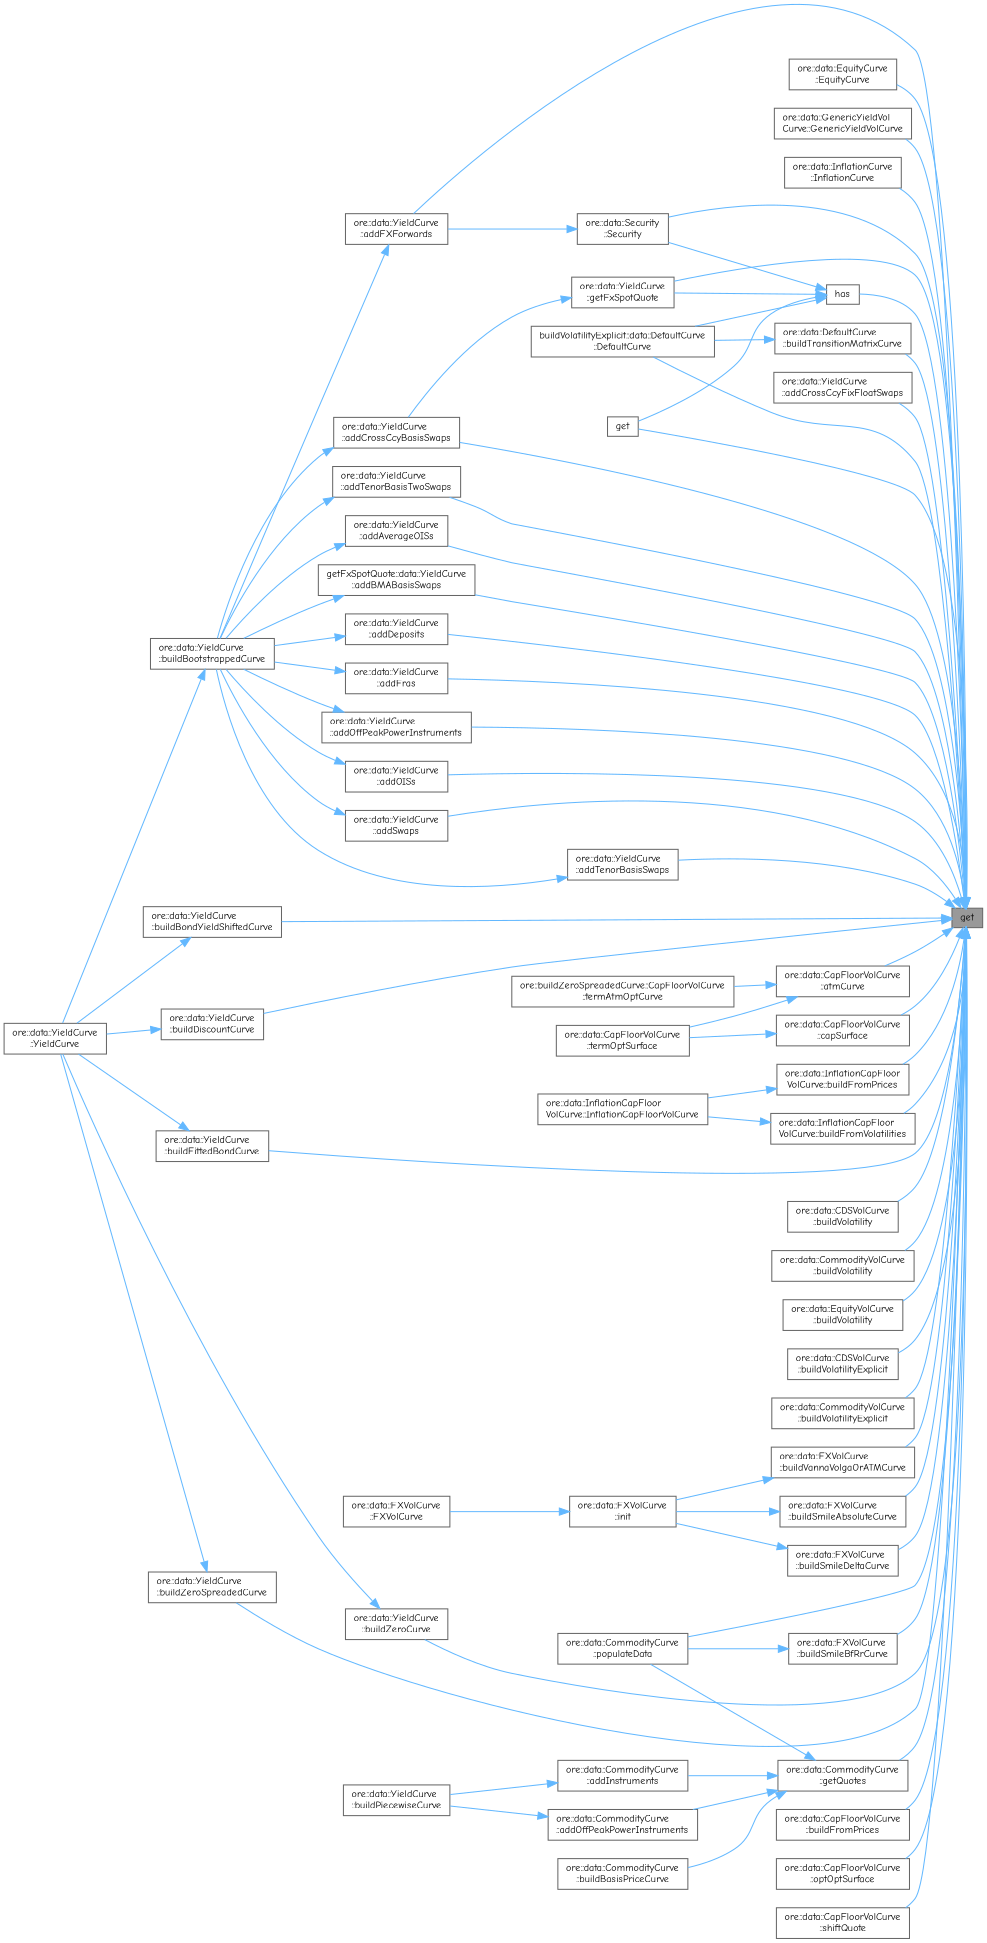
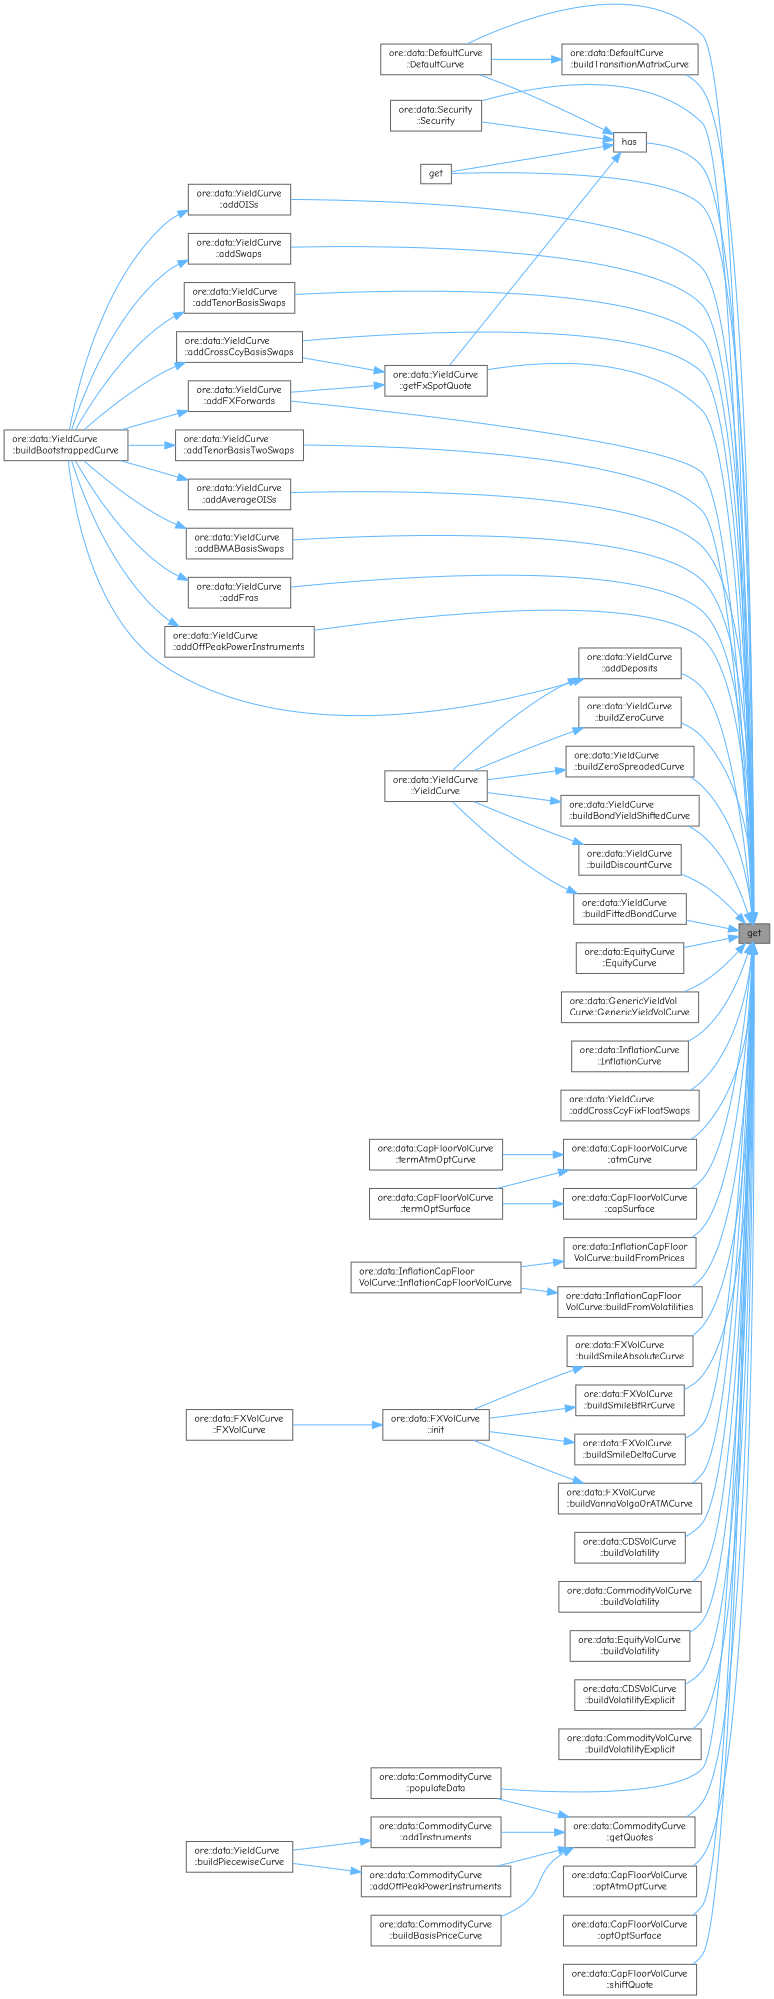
edge "ore::data::YieldCurve ::addFXForwards" -> "ore::data::Security ::Security": now "ore::data::YieldCurve ::addFXForwards" -> "ore::data::YieldCurve ::getFxSpotQuote"
node "buildVolatilityExplicit::data::DefaultCurve ::DefaultCurve": label "buildVolatilityExplicit::data::DefaultCurve ::DefaultCurve" -> "ore::data::DefaultCurve ::DefaultCurve"
node "getFxSpotQuote::data::YieldCurve ::addBMABasisSwaps": label "getFxSpotQuote::data::YieldCurve ::addBMABasisSwaps" -> "ore::data::YieldCurve ::addBMABasisSwaps"
edge "ore::data::YieldCurve ::YieldCurve" -> "ore::data::YieldCurve ::buildBootstrappedCurve": now "ore::data::YieldCurve ::YieldCurve" -> "ore::data::YieldCurve ::addDeposits"
node "ore::buildZeroSpreadedCurve::CapFloorVolCurve ::termAtmOptCurve": label "ore::buildZeroSpreadedCurve::CapFloorVolCurve ::termAtmOptCurve" -> "ore::data::CapFloorVolCurve ::termAtmOptCurve"
edge "ore::data::CommodityCurve ::populateData" -> "ore::data::FXVolCurve ::buildSmileBfRrCurve": now "ore::data::FXVolCurve ::init" -> "ore::data::FXVolCurve ::buildSmileBfRrCurve"
node "ore::data::CapFloorVolCurve ::buildFromPrices": label "ore::data::CapFloorVolCurve ::buildFromPrices" -> "ore::data::CapFloorVolCurve ::optAtmOptCurve"
